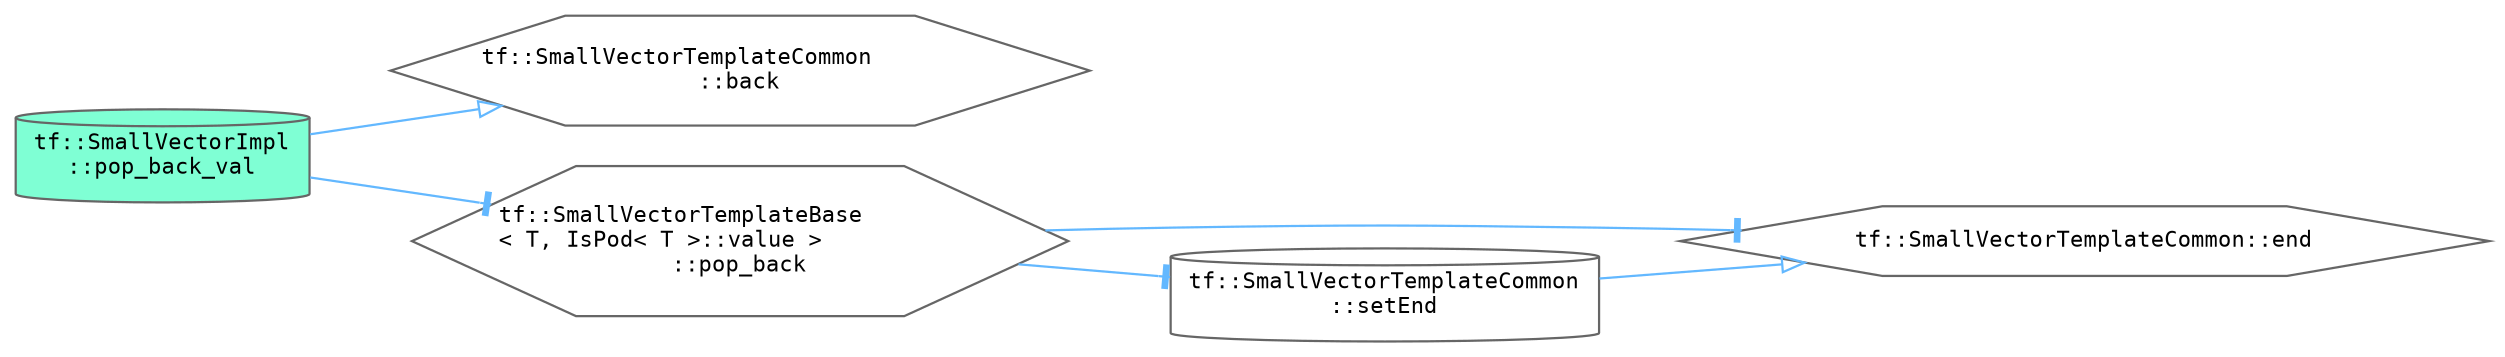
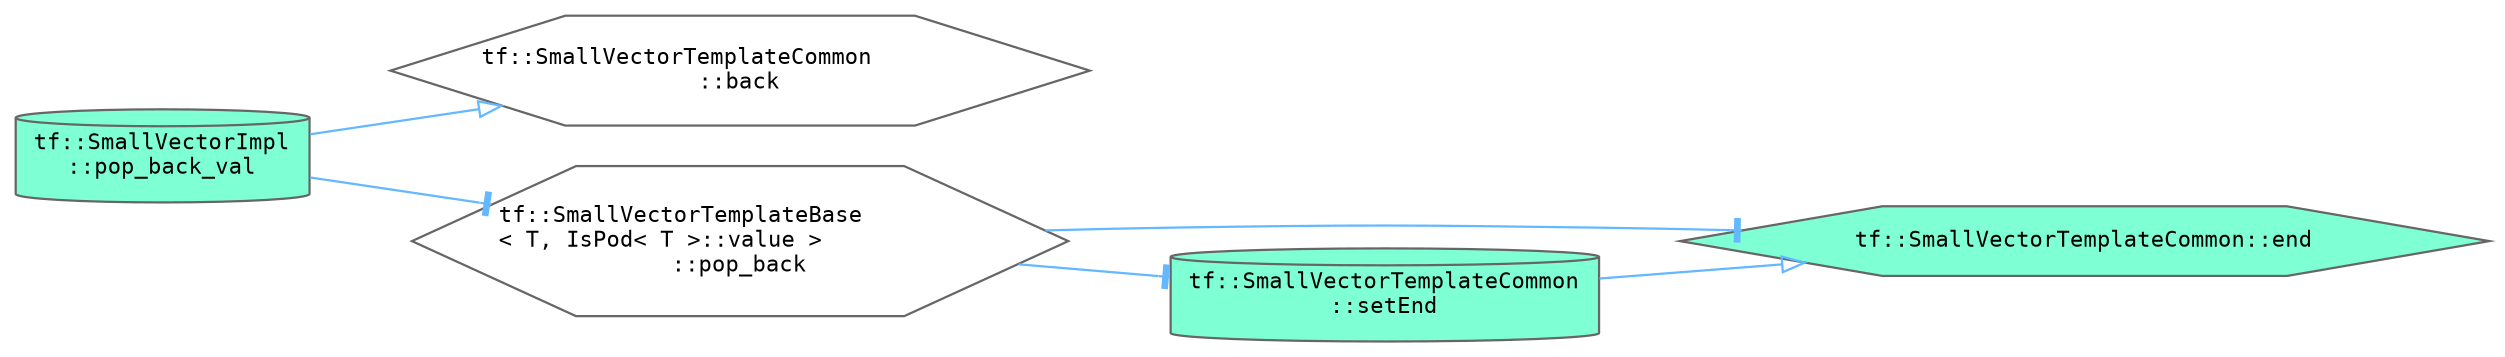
node "tf::SmallVectorTemplateCommon::end": fillcolor white -> aquamarine
node "tf::SmallVectorTemplateCommon ::setEnd": fillcolor white -> aquamarine
